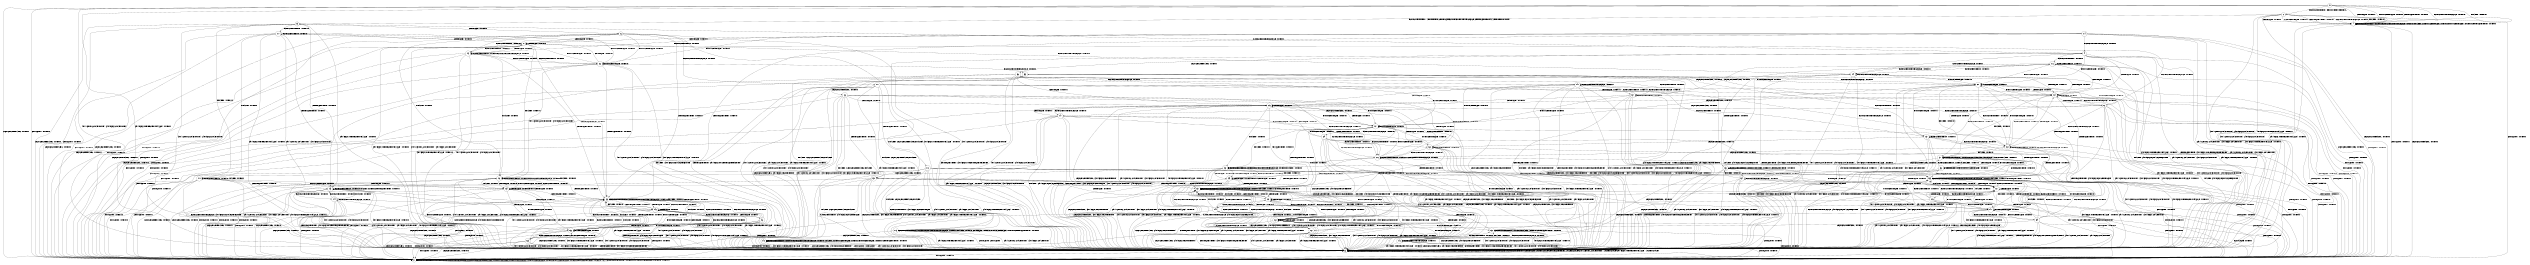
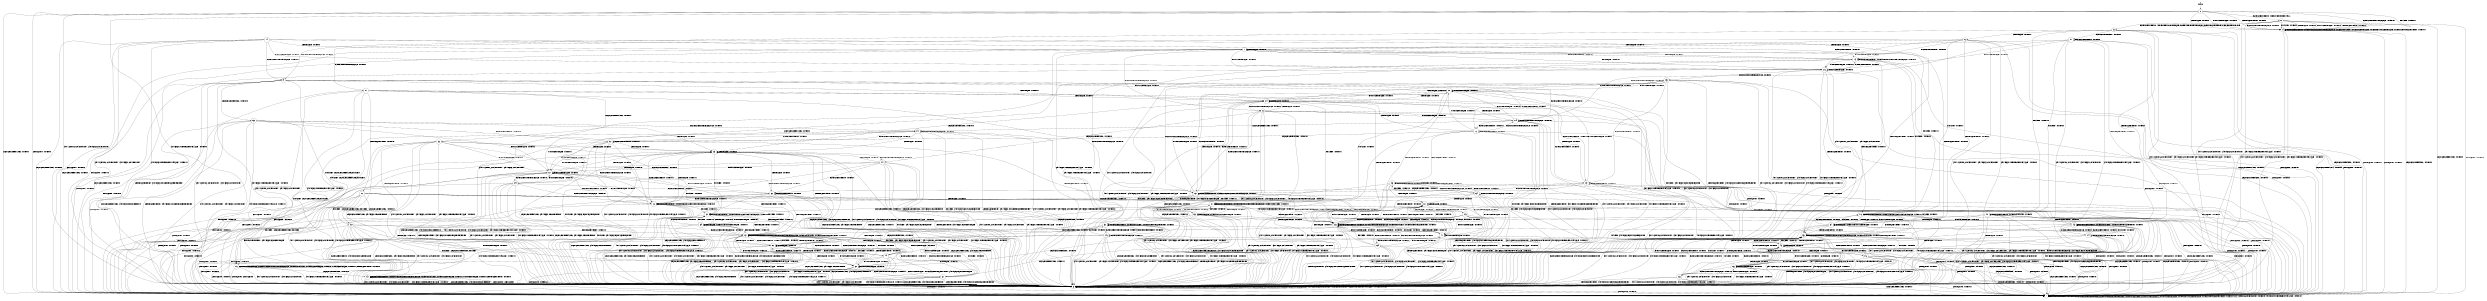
node "__start0": added
edge "s8" -> "s20": now "s8" -> "s19"
edge "s20" -> "s27": removed, label "CHANGE_CIPHER_SPEC / TIMEOUT"
edge "s55" -> "s29": added, label "CHANGE_CIPHER_SPEC / TIMEOUT"
edge "s25" -> "s51": label "MESSAGE_VERIFY / TIMEOUT" -> "CERTIFICATE_VERIFY / TIMEOUT"
edge "s60" -> "s52": reversed
edge "s59" -> "s1": label "HANDSHAKE / TIMEOUT" -> "APPLICATION / TIMEOUT"
edge "s22" -> "s1": added, label "APPLICATION / TIMEOUT"
